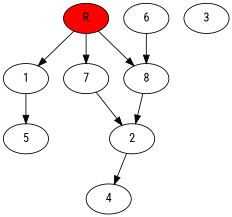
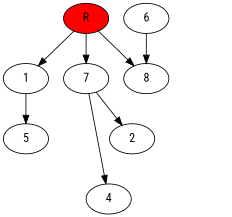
node "3": removed
edge "8" -> "2": removed
edge "2" -> "4": now "7" -> "4"
